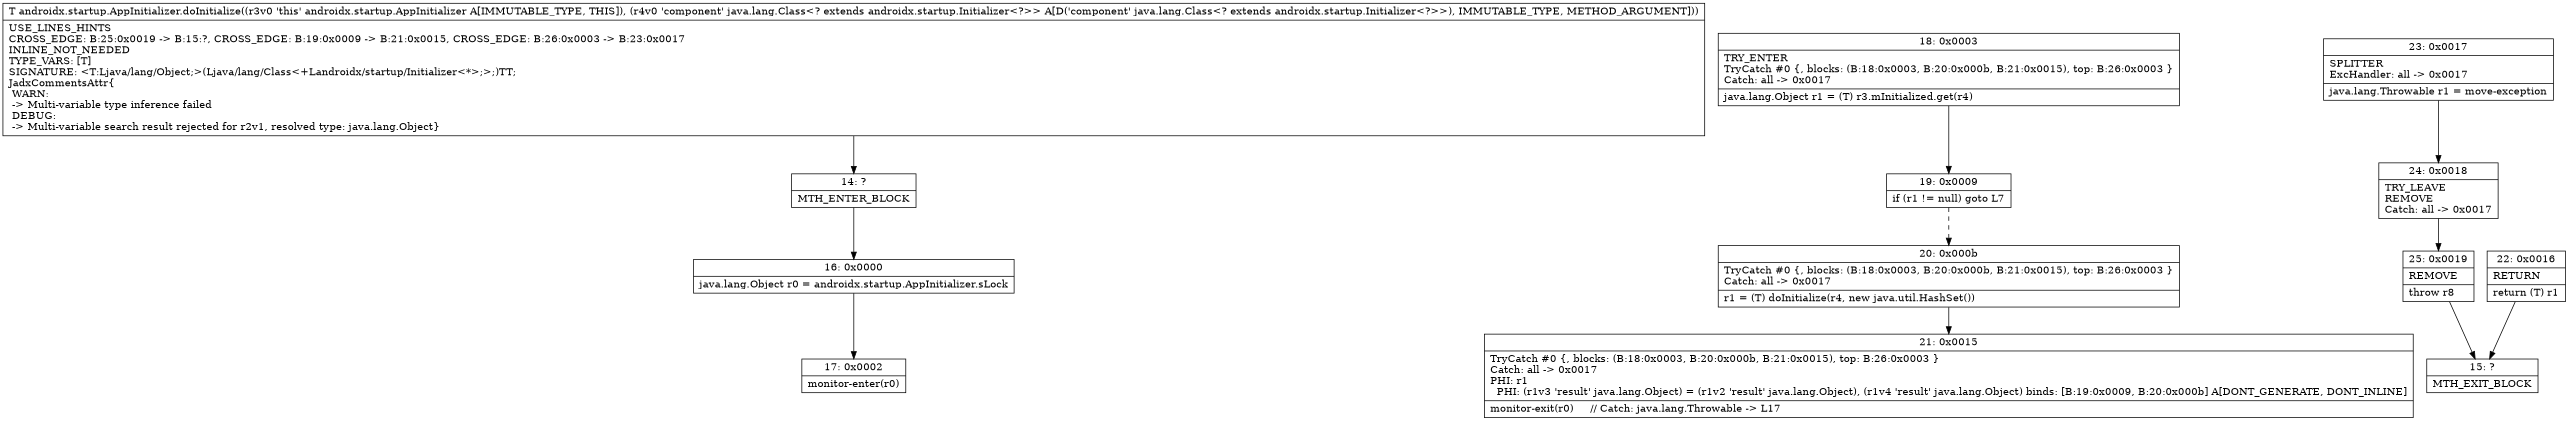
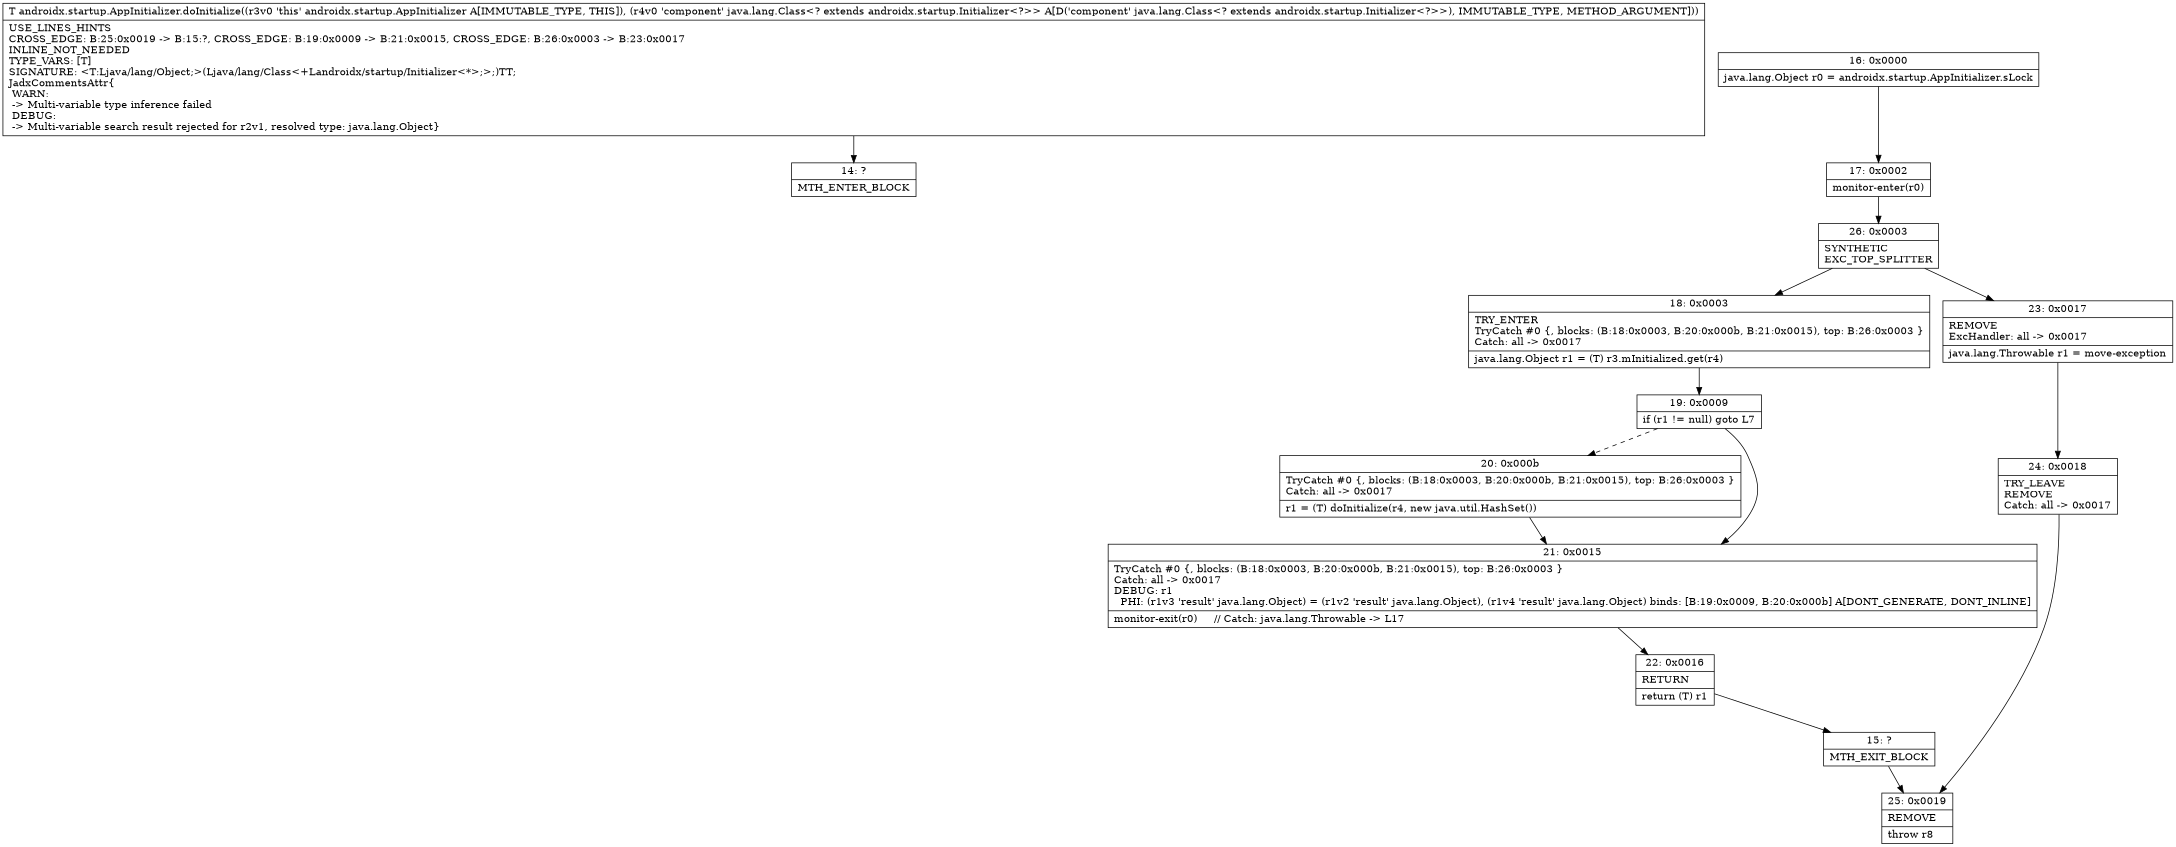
node "23: 0x0017": text "SPLITTER" -> "REMOVE"
edge "14: ?" -> "16: 0x0000": removed
node "26: 0x0003": added
edge "25: 0x0019" -> "15: ?": reversed
node "21: 0x0015": text "PHI: r1" -> "DEBUG: r1"
edge "19: 0x0009" -> "21: 0x0015": added
edge "21: 0x0015" -> "22: 0x0016": added
